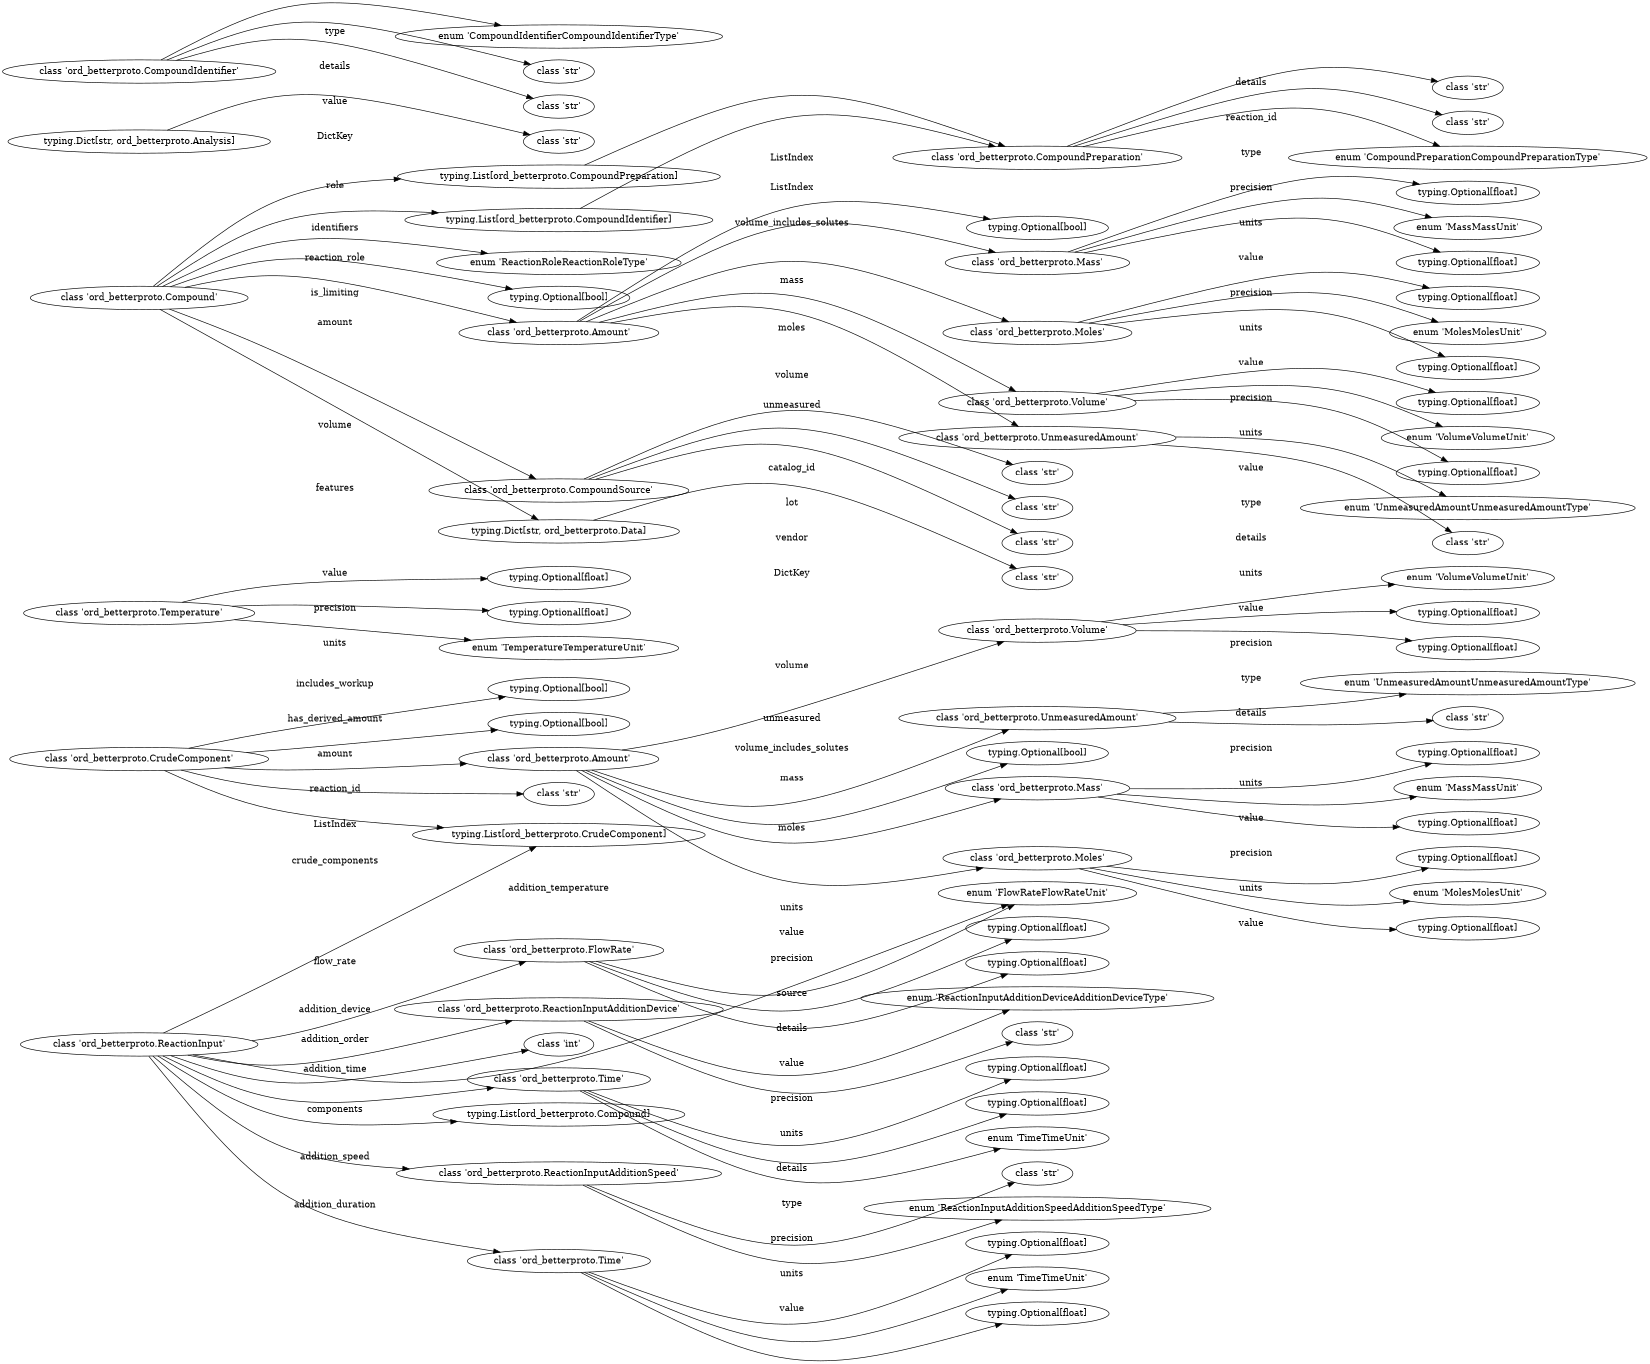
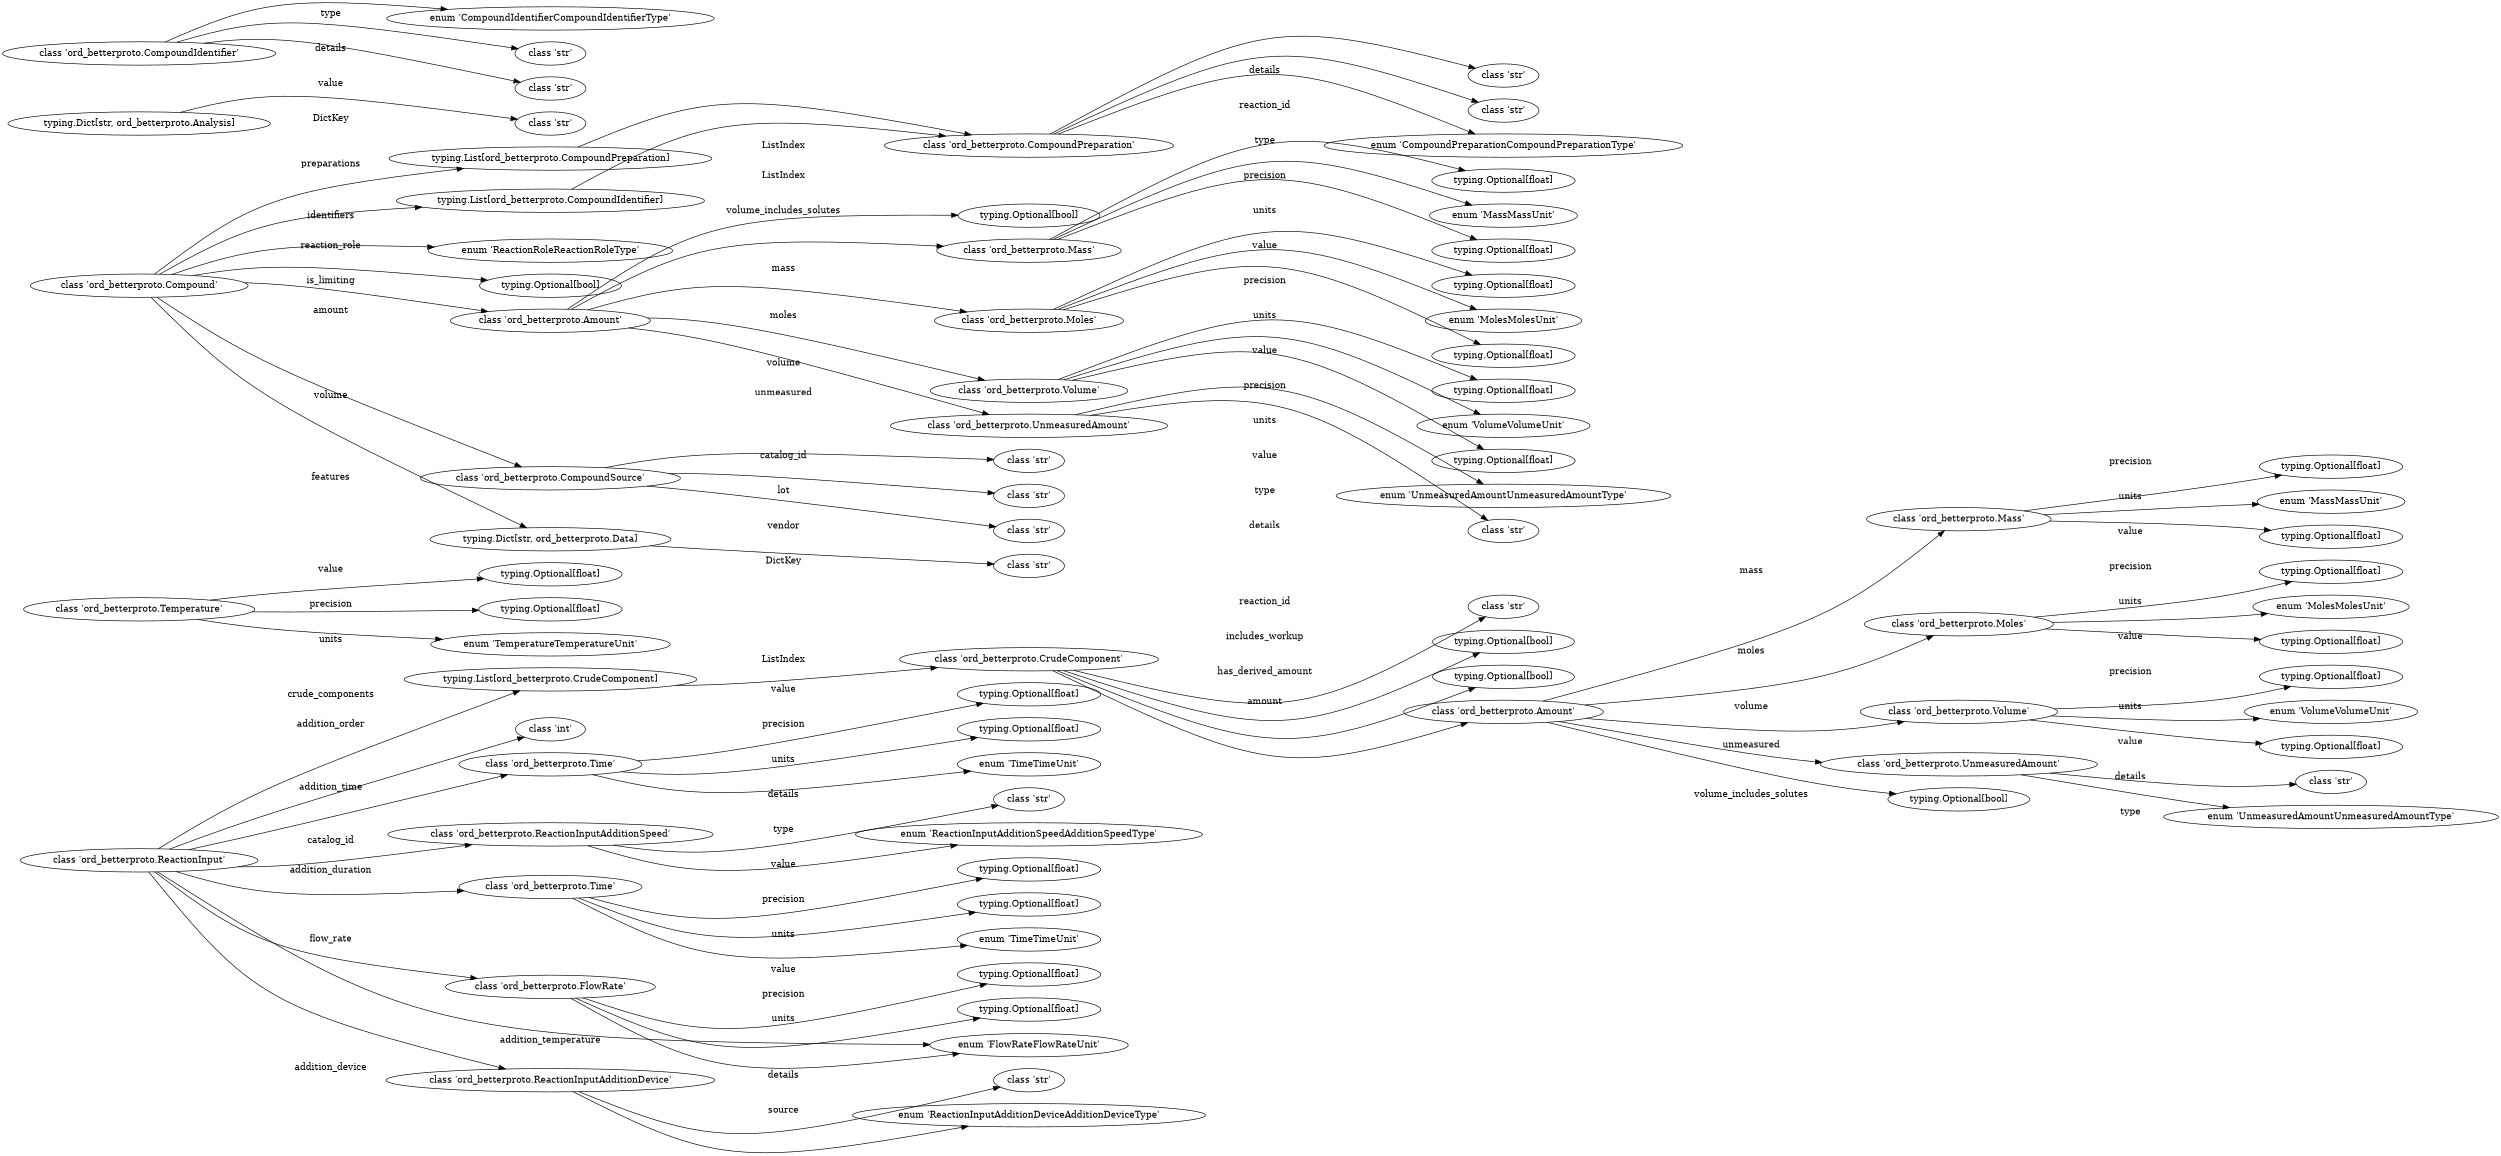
edge "class 'ord_betterproto.Compound'" -> "typing.List[ord_betterproto.CompoundPreparation]": label "role" -> "preparations"
edge "class 'ord_betterproto.CrudeComponent'" -> "typing.List[ord_betterproto.CrudeComponent]": reversed
node "typing.List[ord_betterproto.Compound]": removed
edge "class 'ord_betterproto.ReactionInput'" -> "class 'ord_betterproto.ReactionInputAdditionSpeed'": label "addition_speed" -> "catalog_id"
